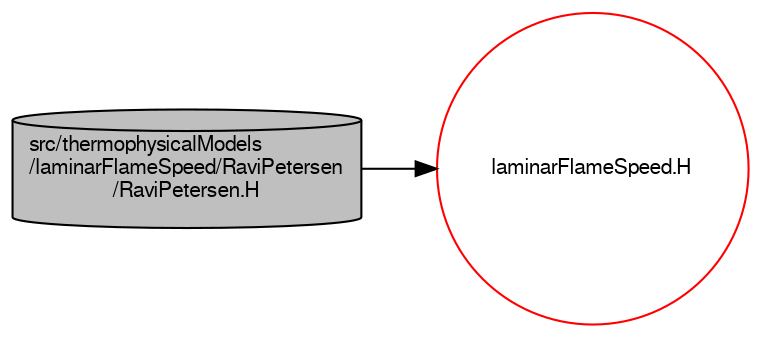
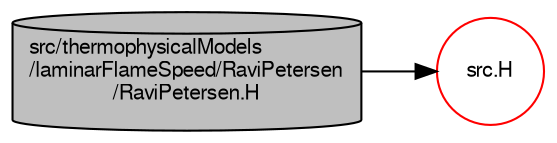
node "laminarFlameSpeed.H": label "laminarFlameSpeed.H" -> "src.H"
